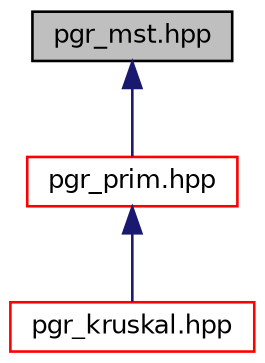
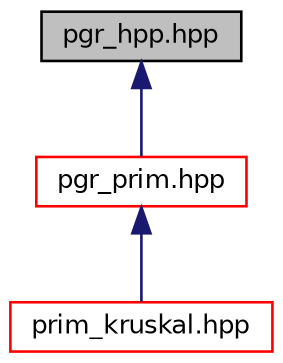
node "pgr_mst.hpp": label "pgr_mst.hpp" -> "pgr_hpp.hpp"
node "pgr_kruskal.hpp": label "pgr_kruskal.hpp" -> "prim_kruskal.hpp"
